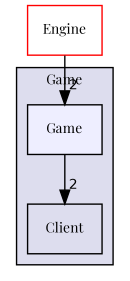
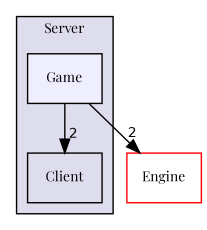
edge "Engine" -> "Game": reversed
cluster "Game": label "Game" -> "Server"
